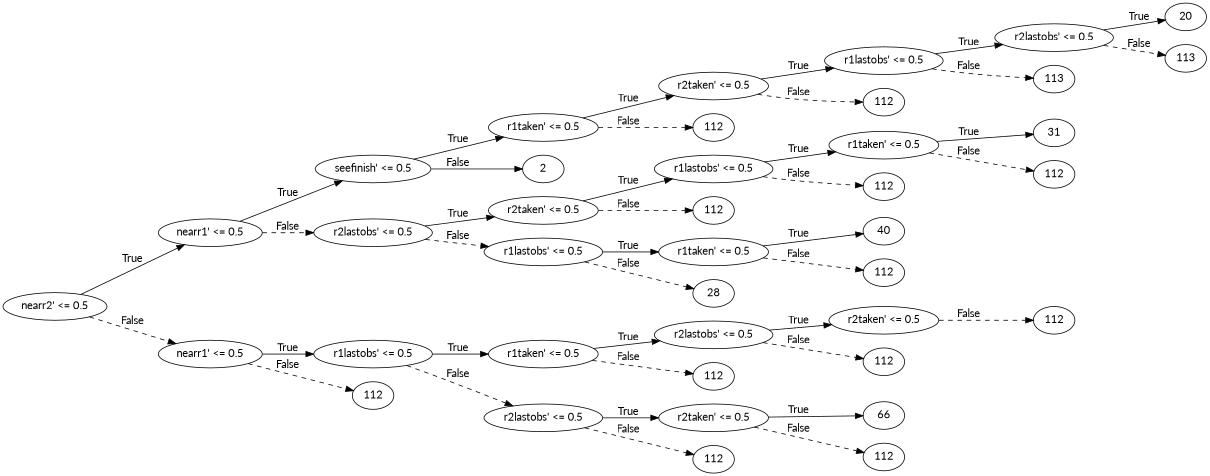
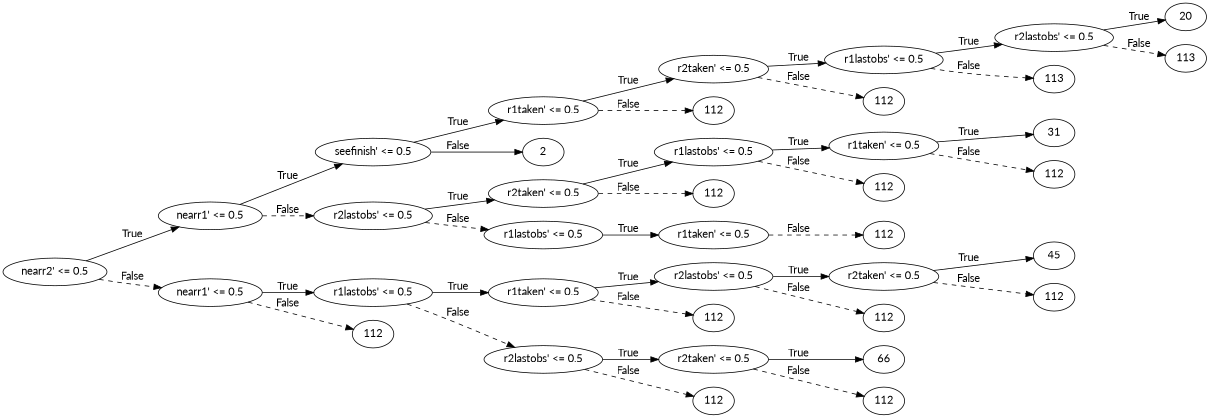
node "40": removed
node "45": added
node "28": removed
